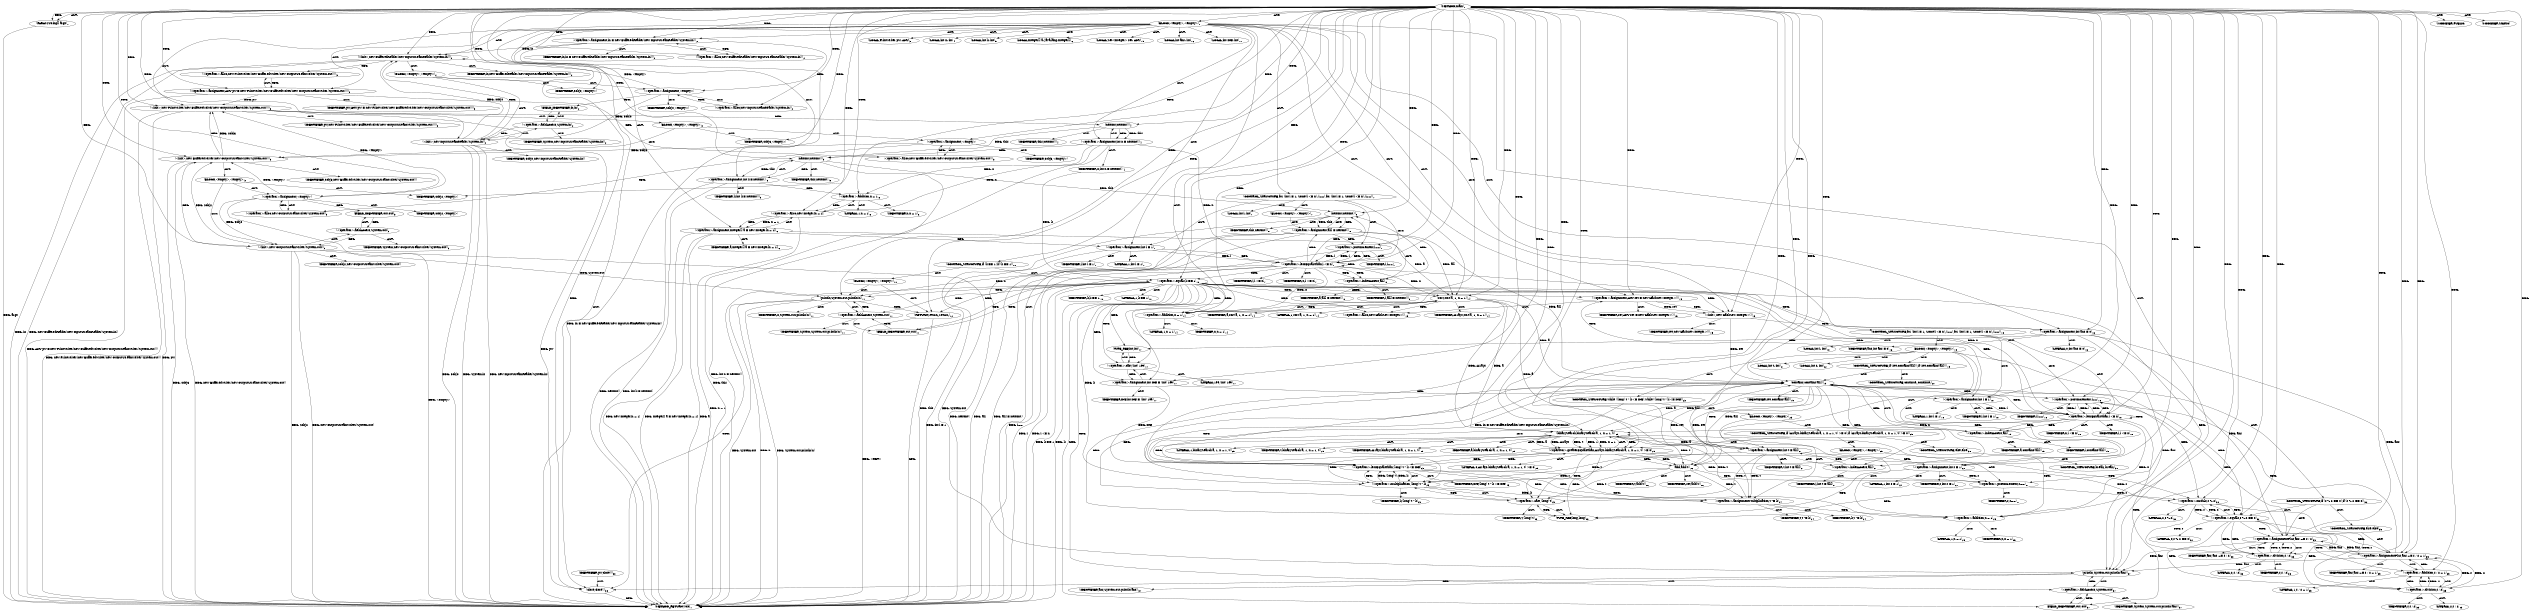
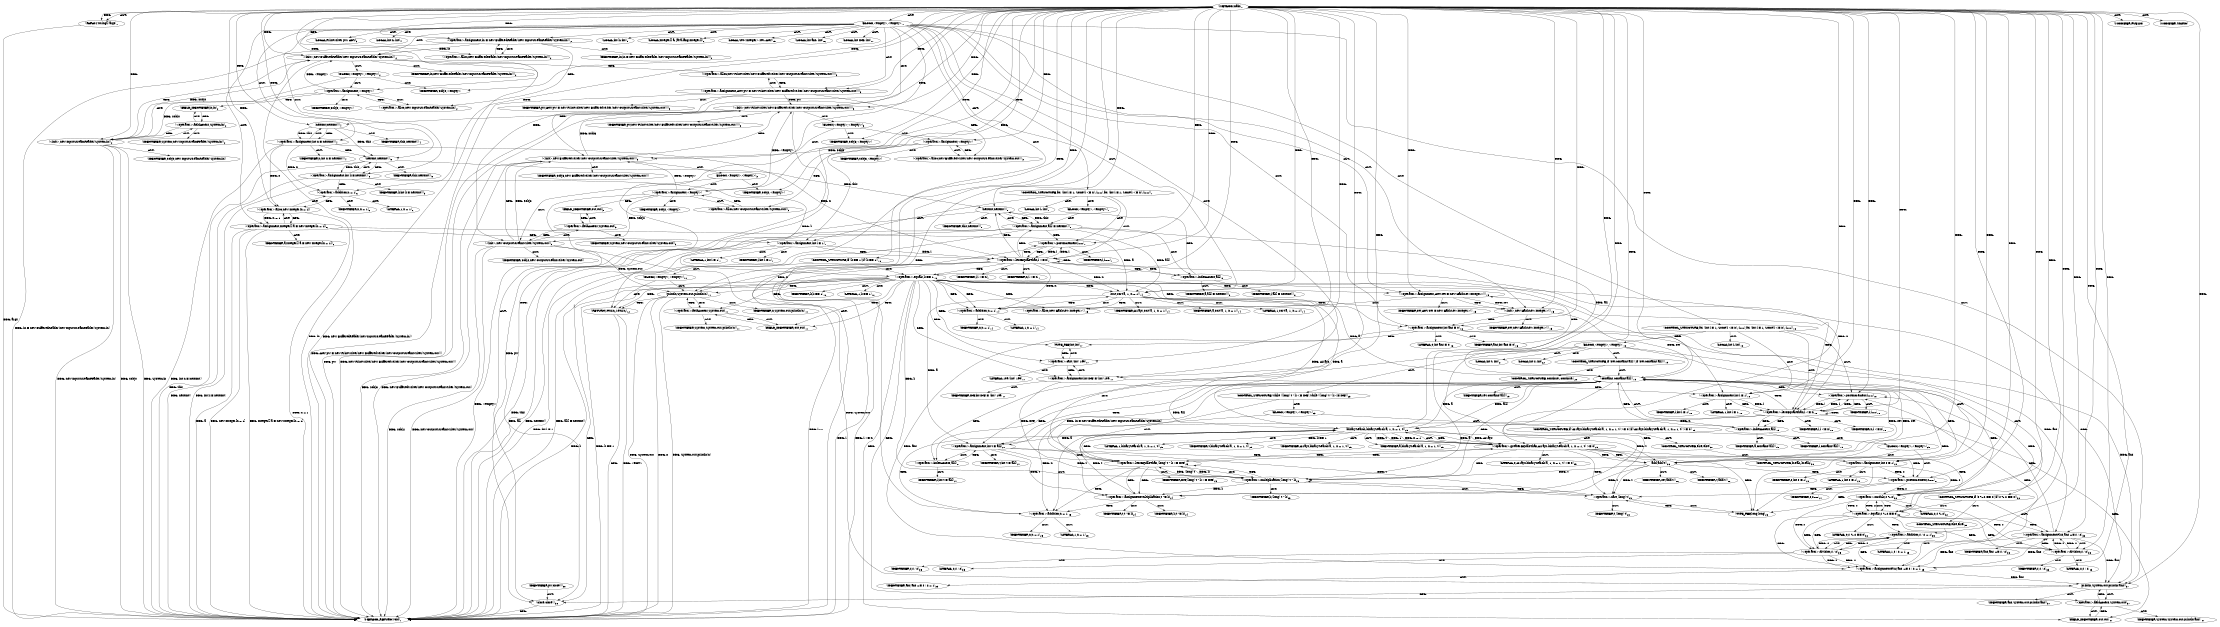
edge "(IDENTIFIER,n,int n = nextInt())" -> "(<operator>.equals,k == 1)": now "(<operator>.assignment,int k = nextInt())" -> "(<operator>.equals,k == 1)"
edge "(binarySearch,binarySearch(a, 1, n + 1, t))" -> "(IDENTIFIER,t,binarySearch(a, 1, n + 1, t))": label "AST: " -> "DDG: k == 1"
edge "(<operator>.assignmentPlus,ans += s / 2 + 1)" -> "(<operator>.addition,s / 2 + 1)": removed, label "AST:"
